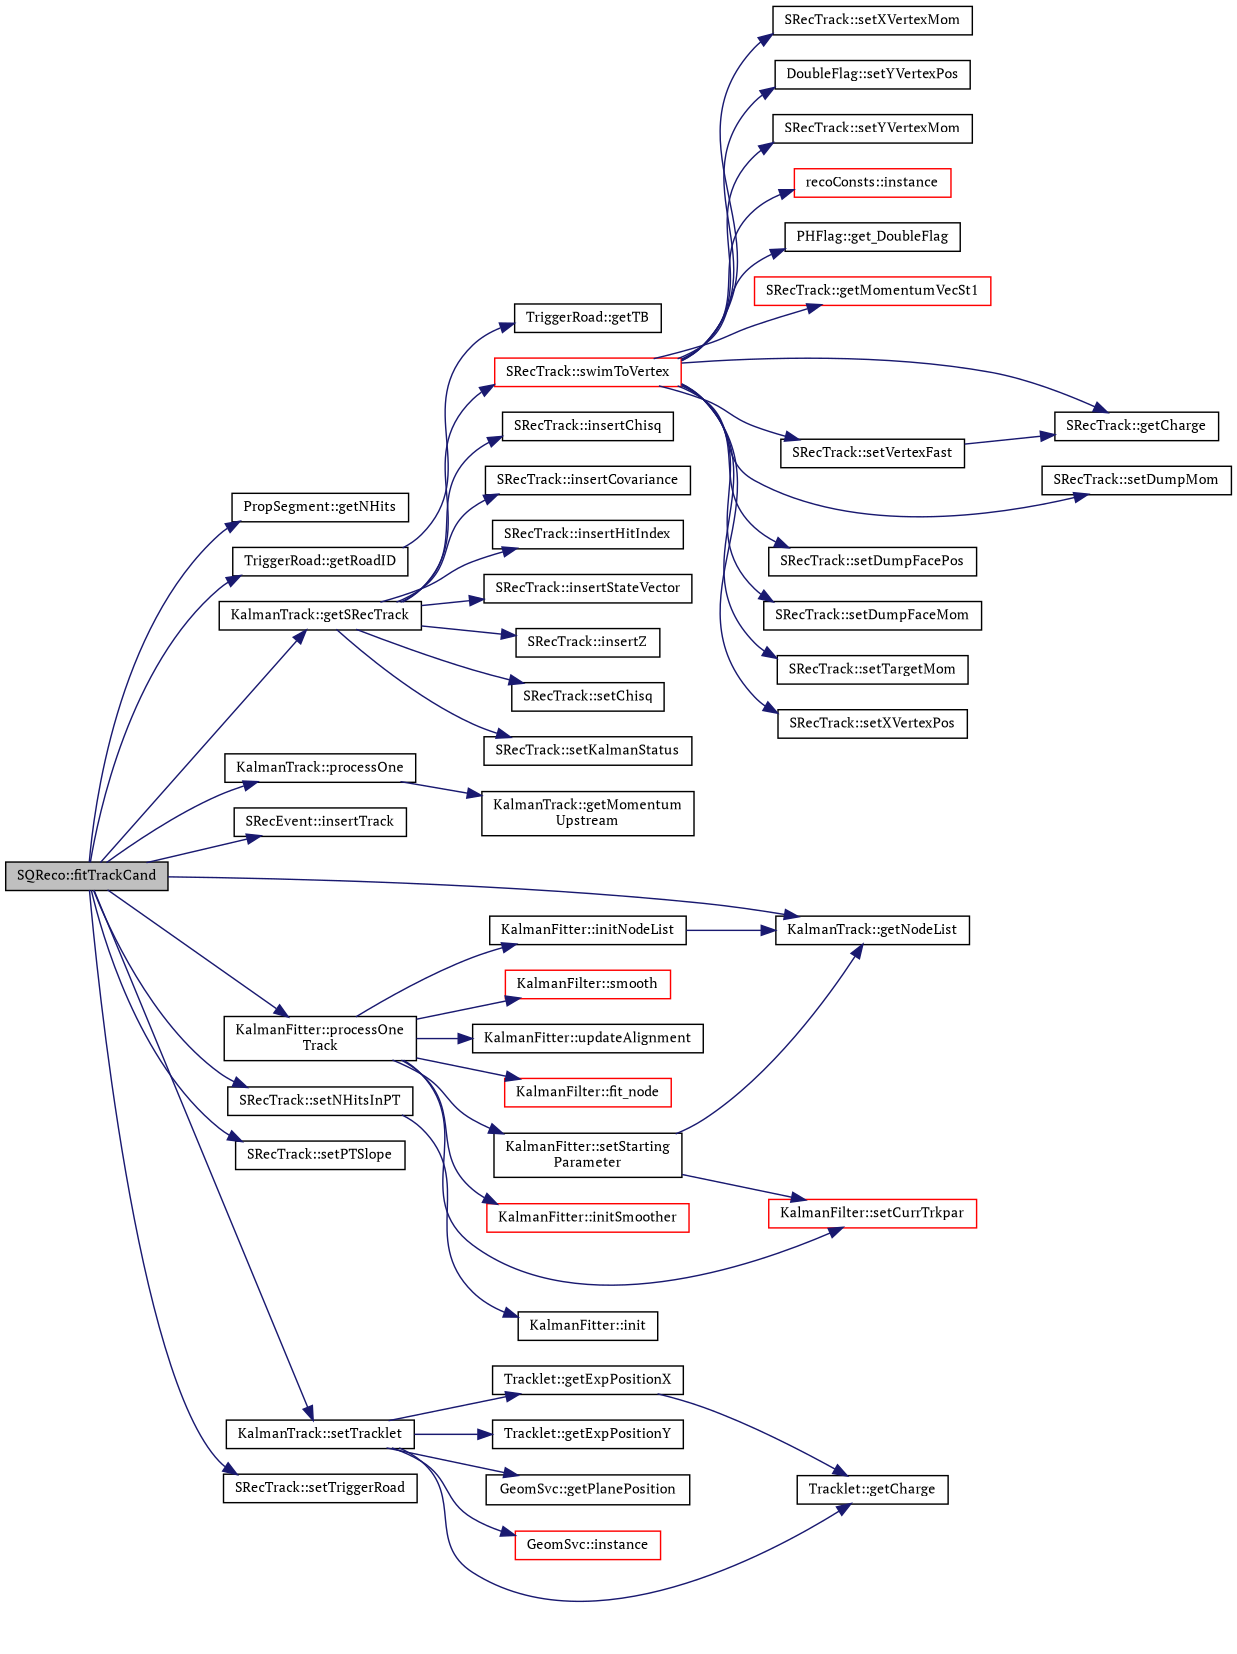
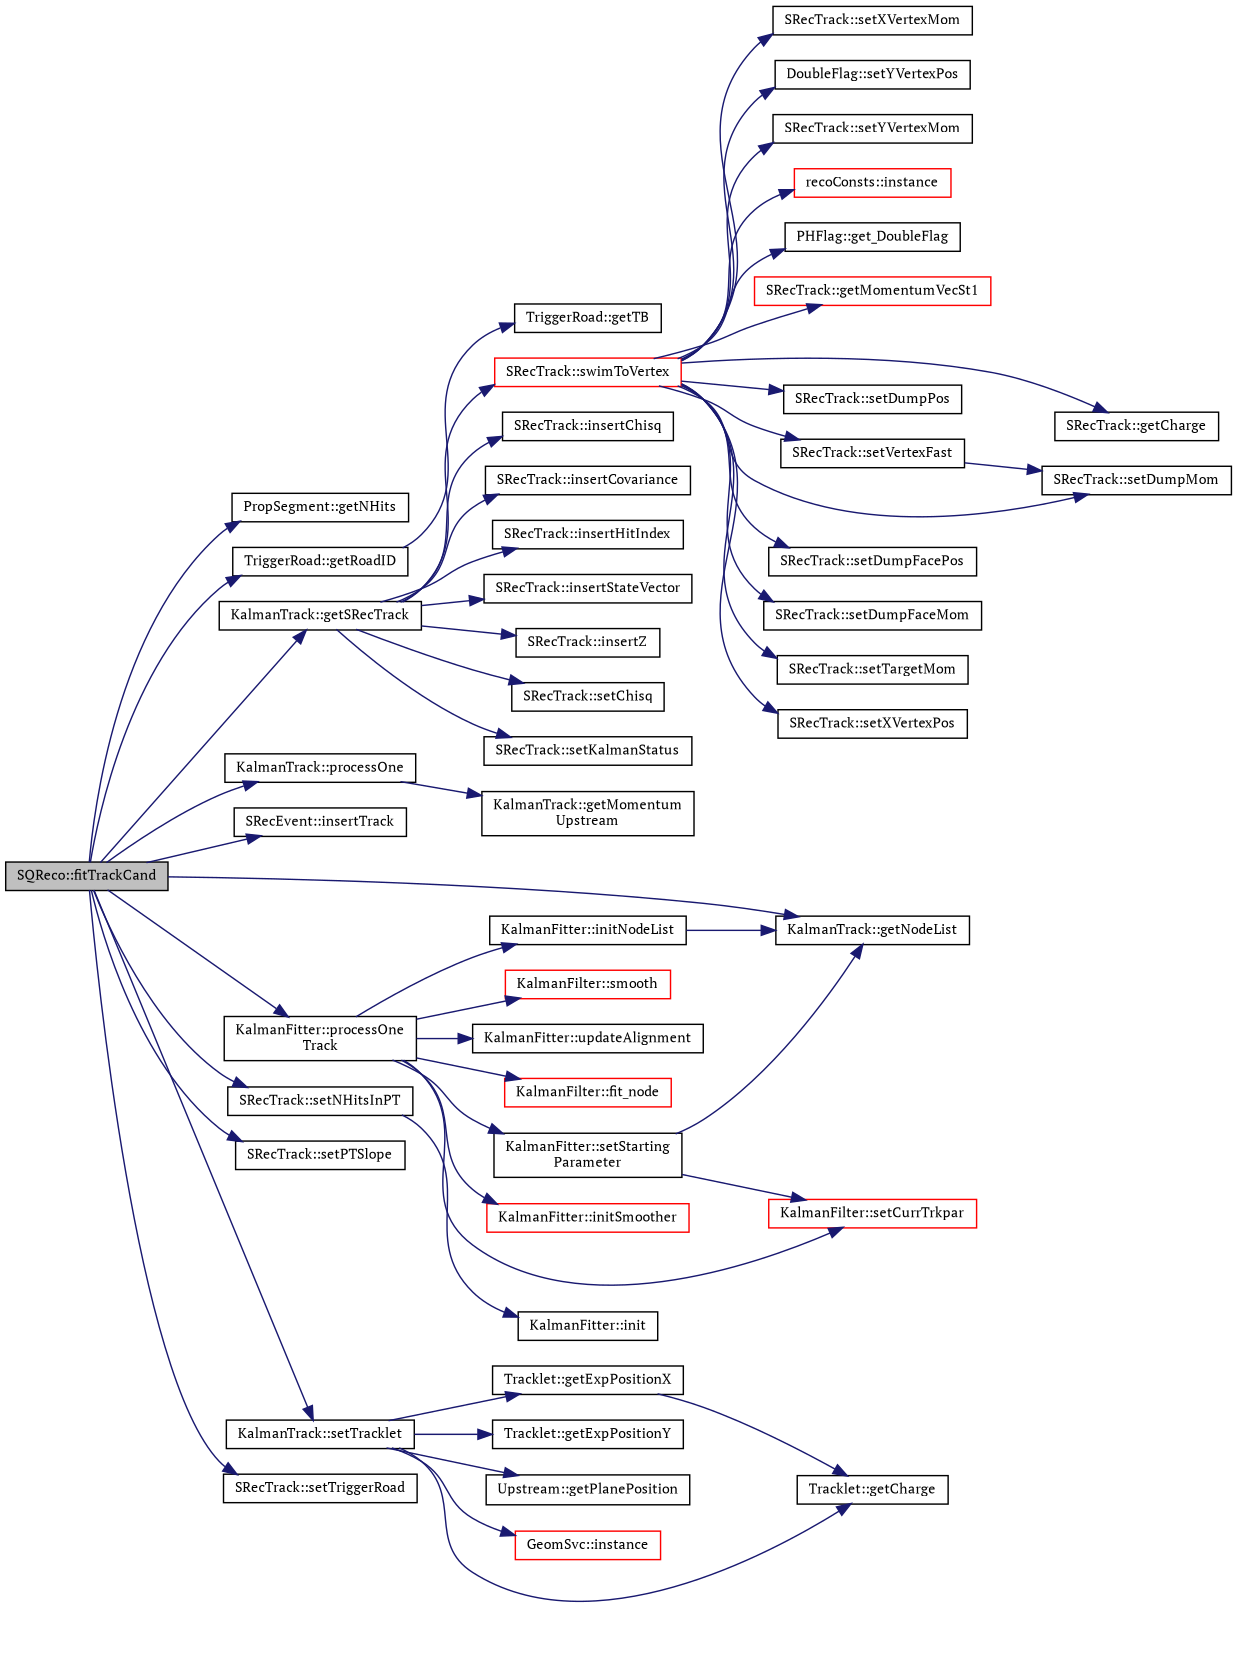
node "SRecTrack::setDumpPos": added
edge "SRecTrack::setVertexFast" -> "SRecTrack::getCharge": now "SRecTrack::setVertexFast" -> "SRecTrack::setDumpMom"
node "GeomSvc::getPlanePosition": label "GeomSvc::getPlanePosition" -> "Upstream::getPlanePosition"
